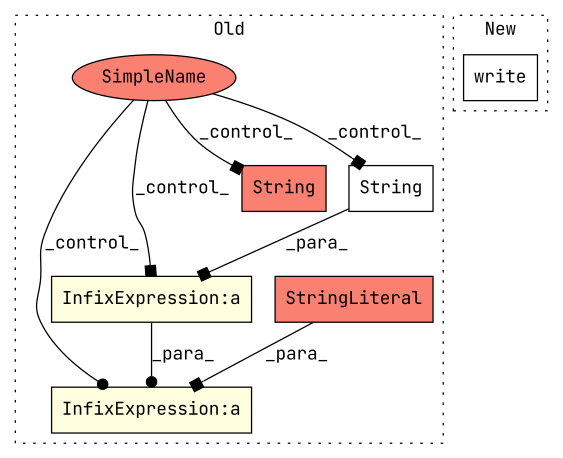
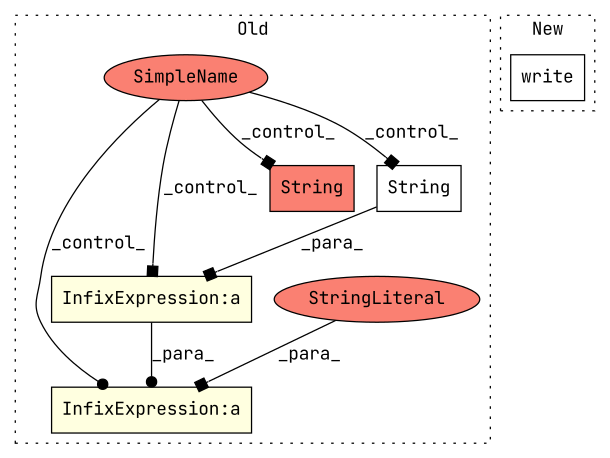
node "StringLiteral": shape box -> ellipse
